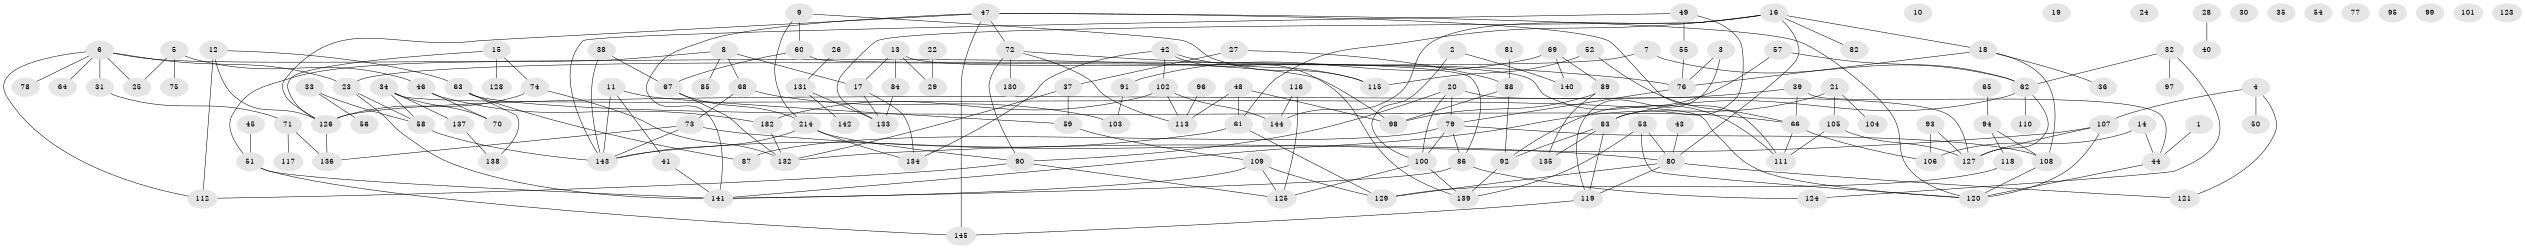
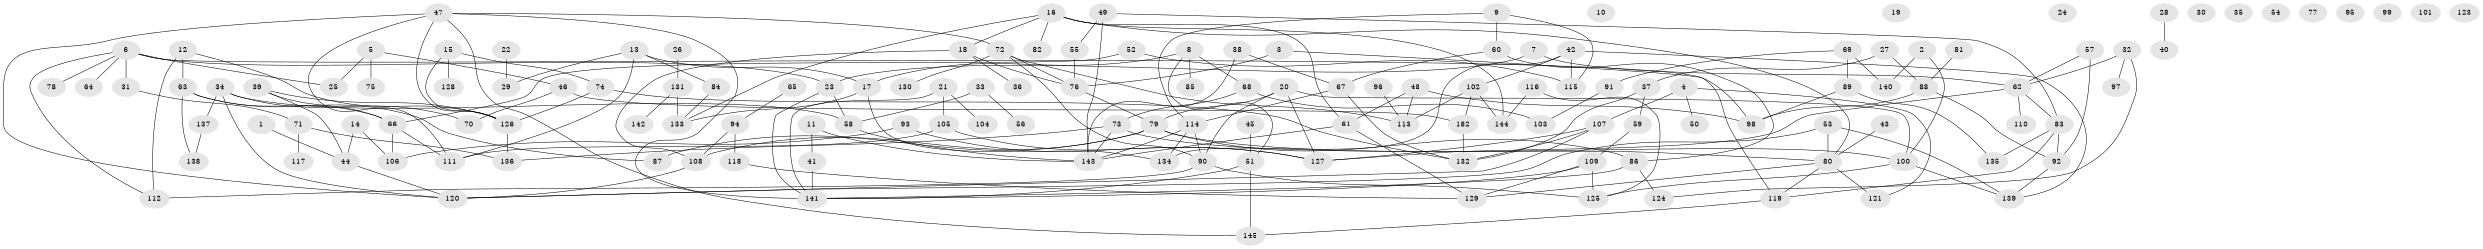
edge "11" -- "59": removed
node "214": label "214" -> "114"
